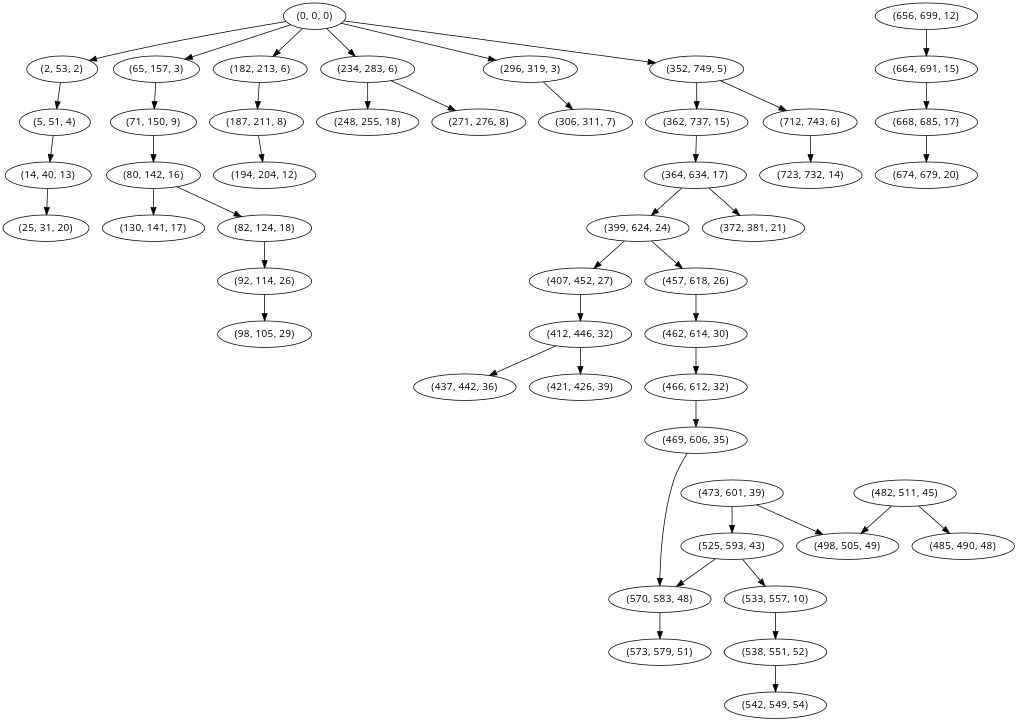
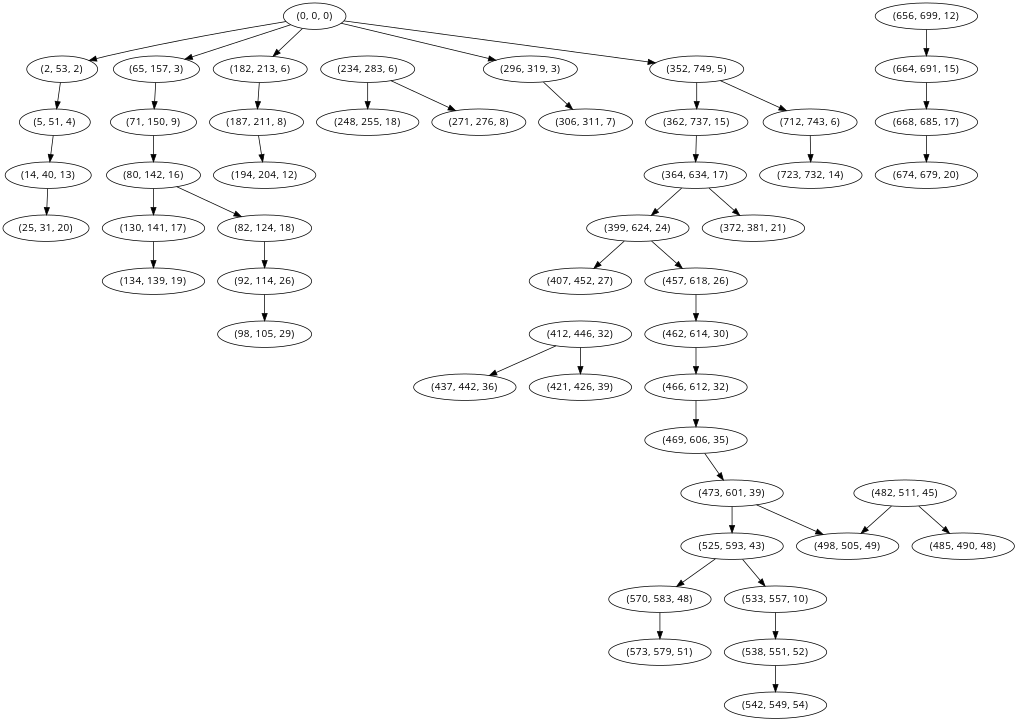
edge "(0, 0, 0)" -> "(234, 283, 6)": removed
node "(134, 139, 19)": added
edge "(407, 452, 27)" -> "(412, 446, 32)": removed
edge "(469, 606, 35)" -> "(570, 583, 48)": now "(469, 606, 35)" -> "(473, 601, 39)"
